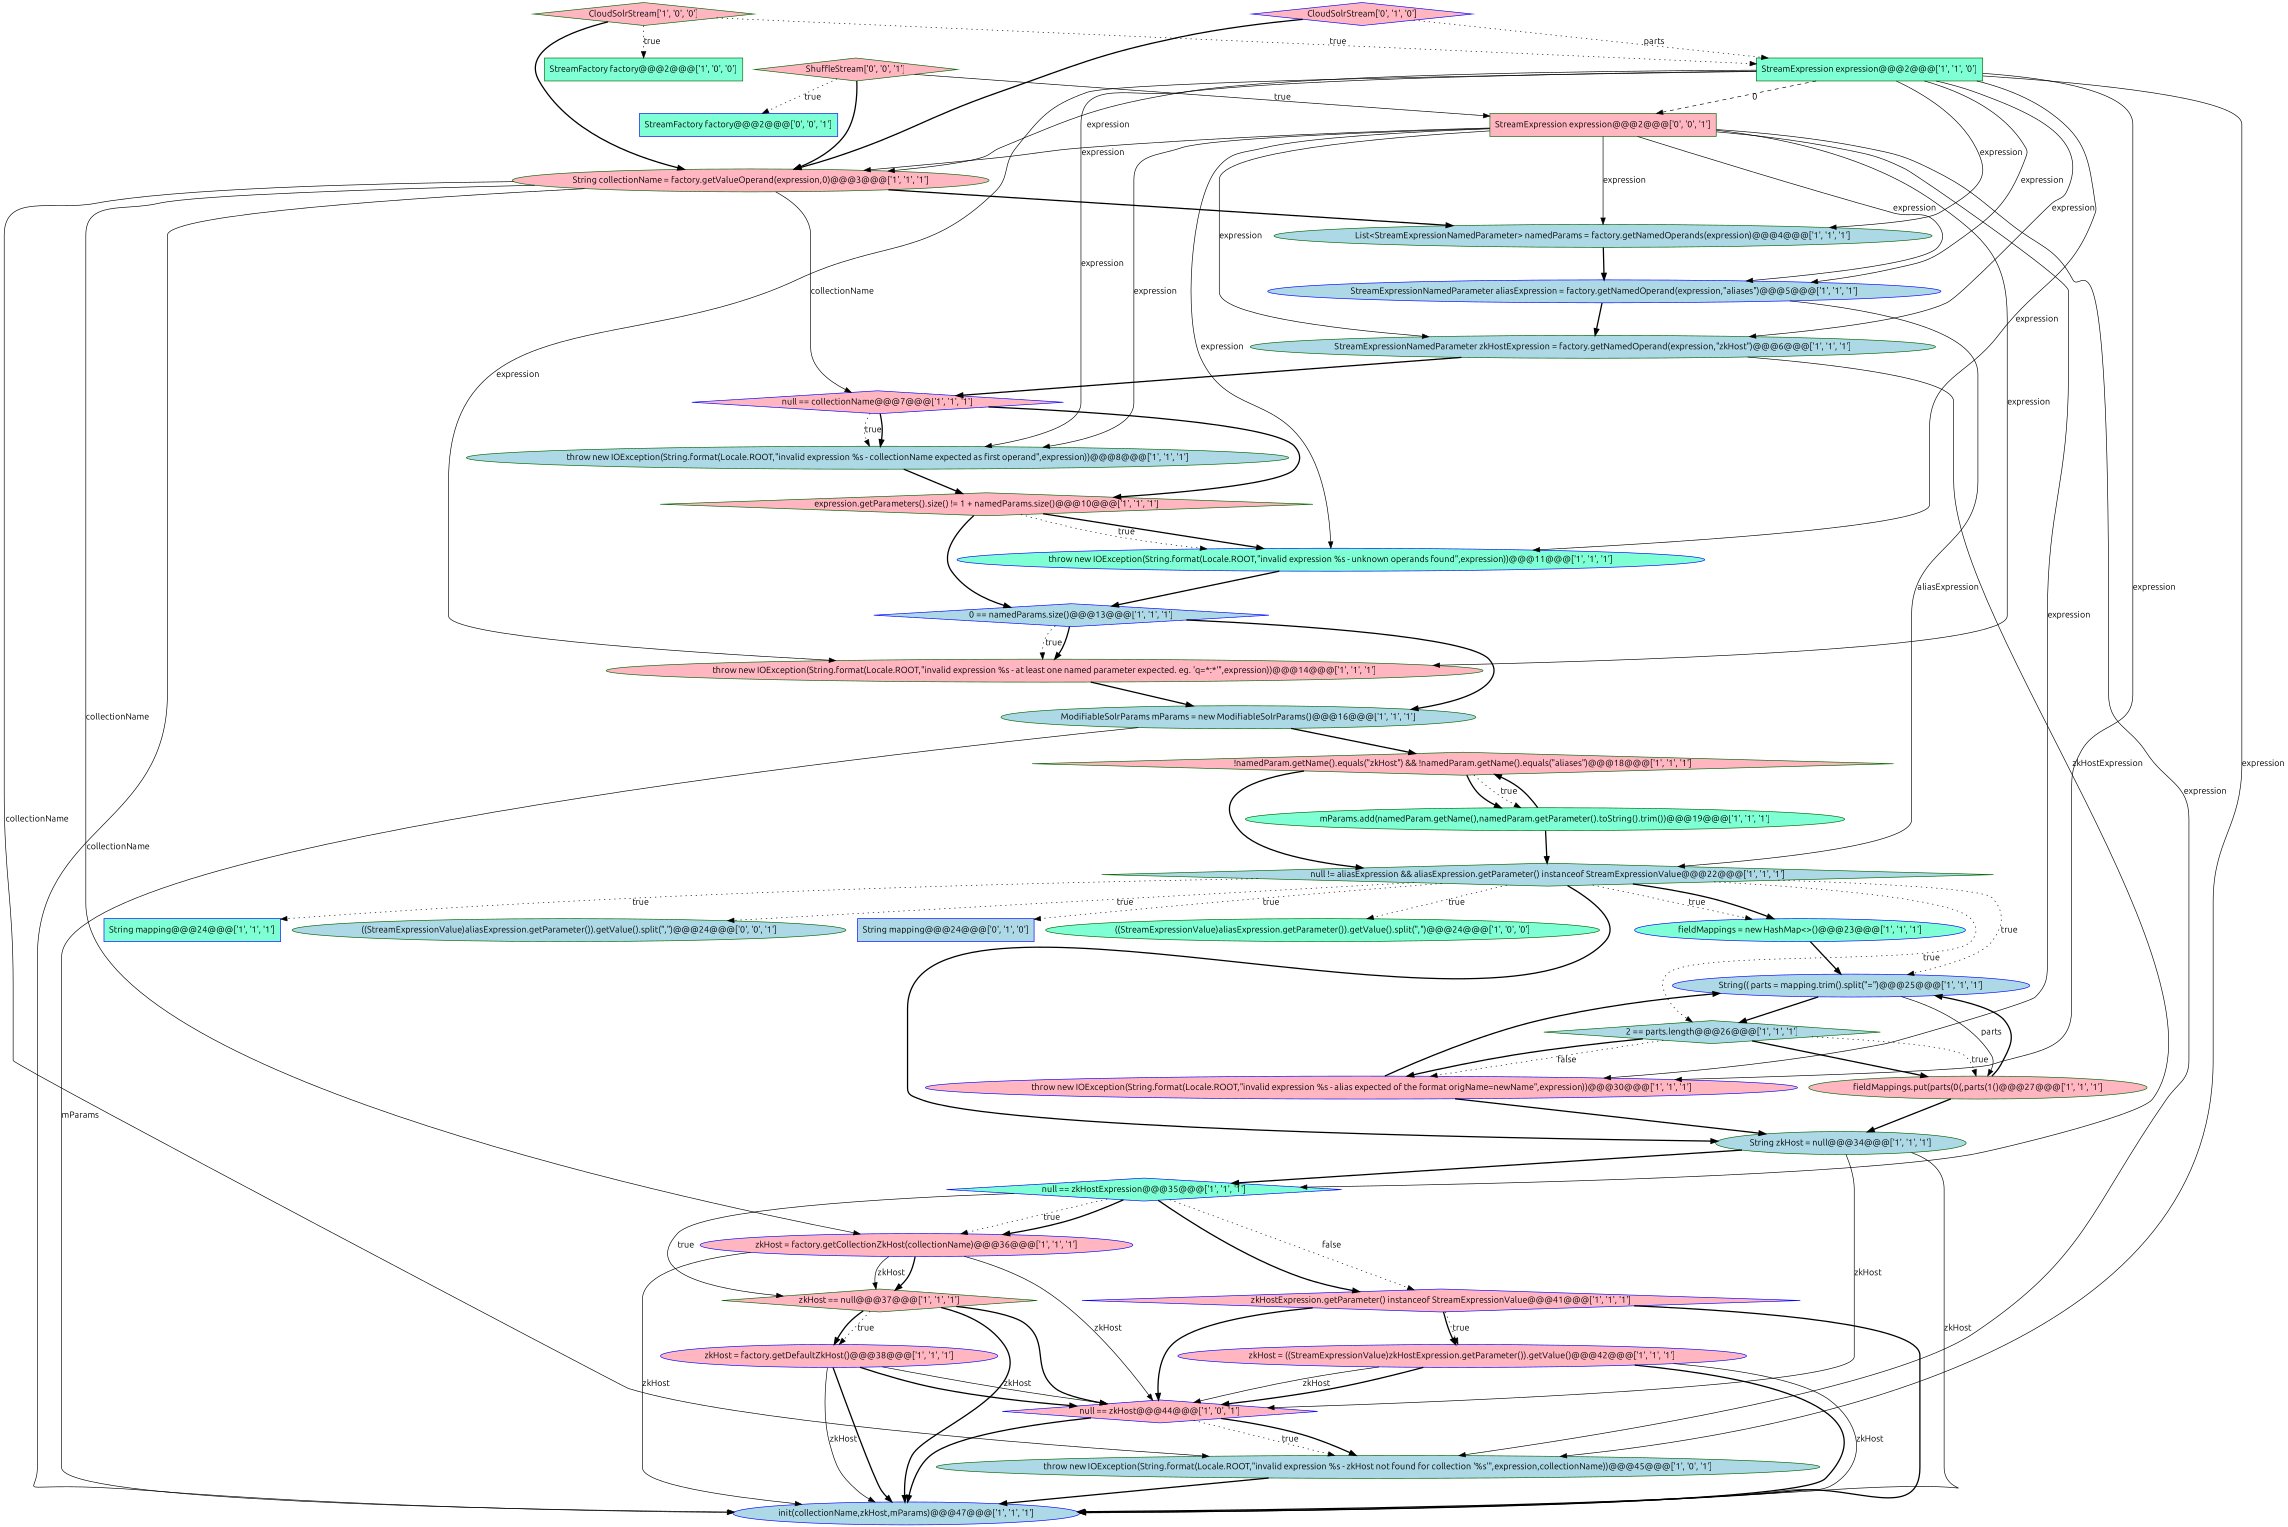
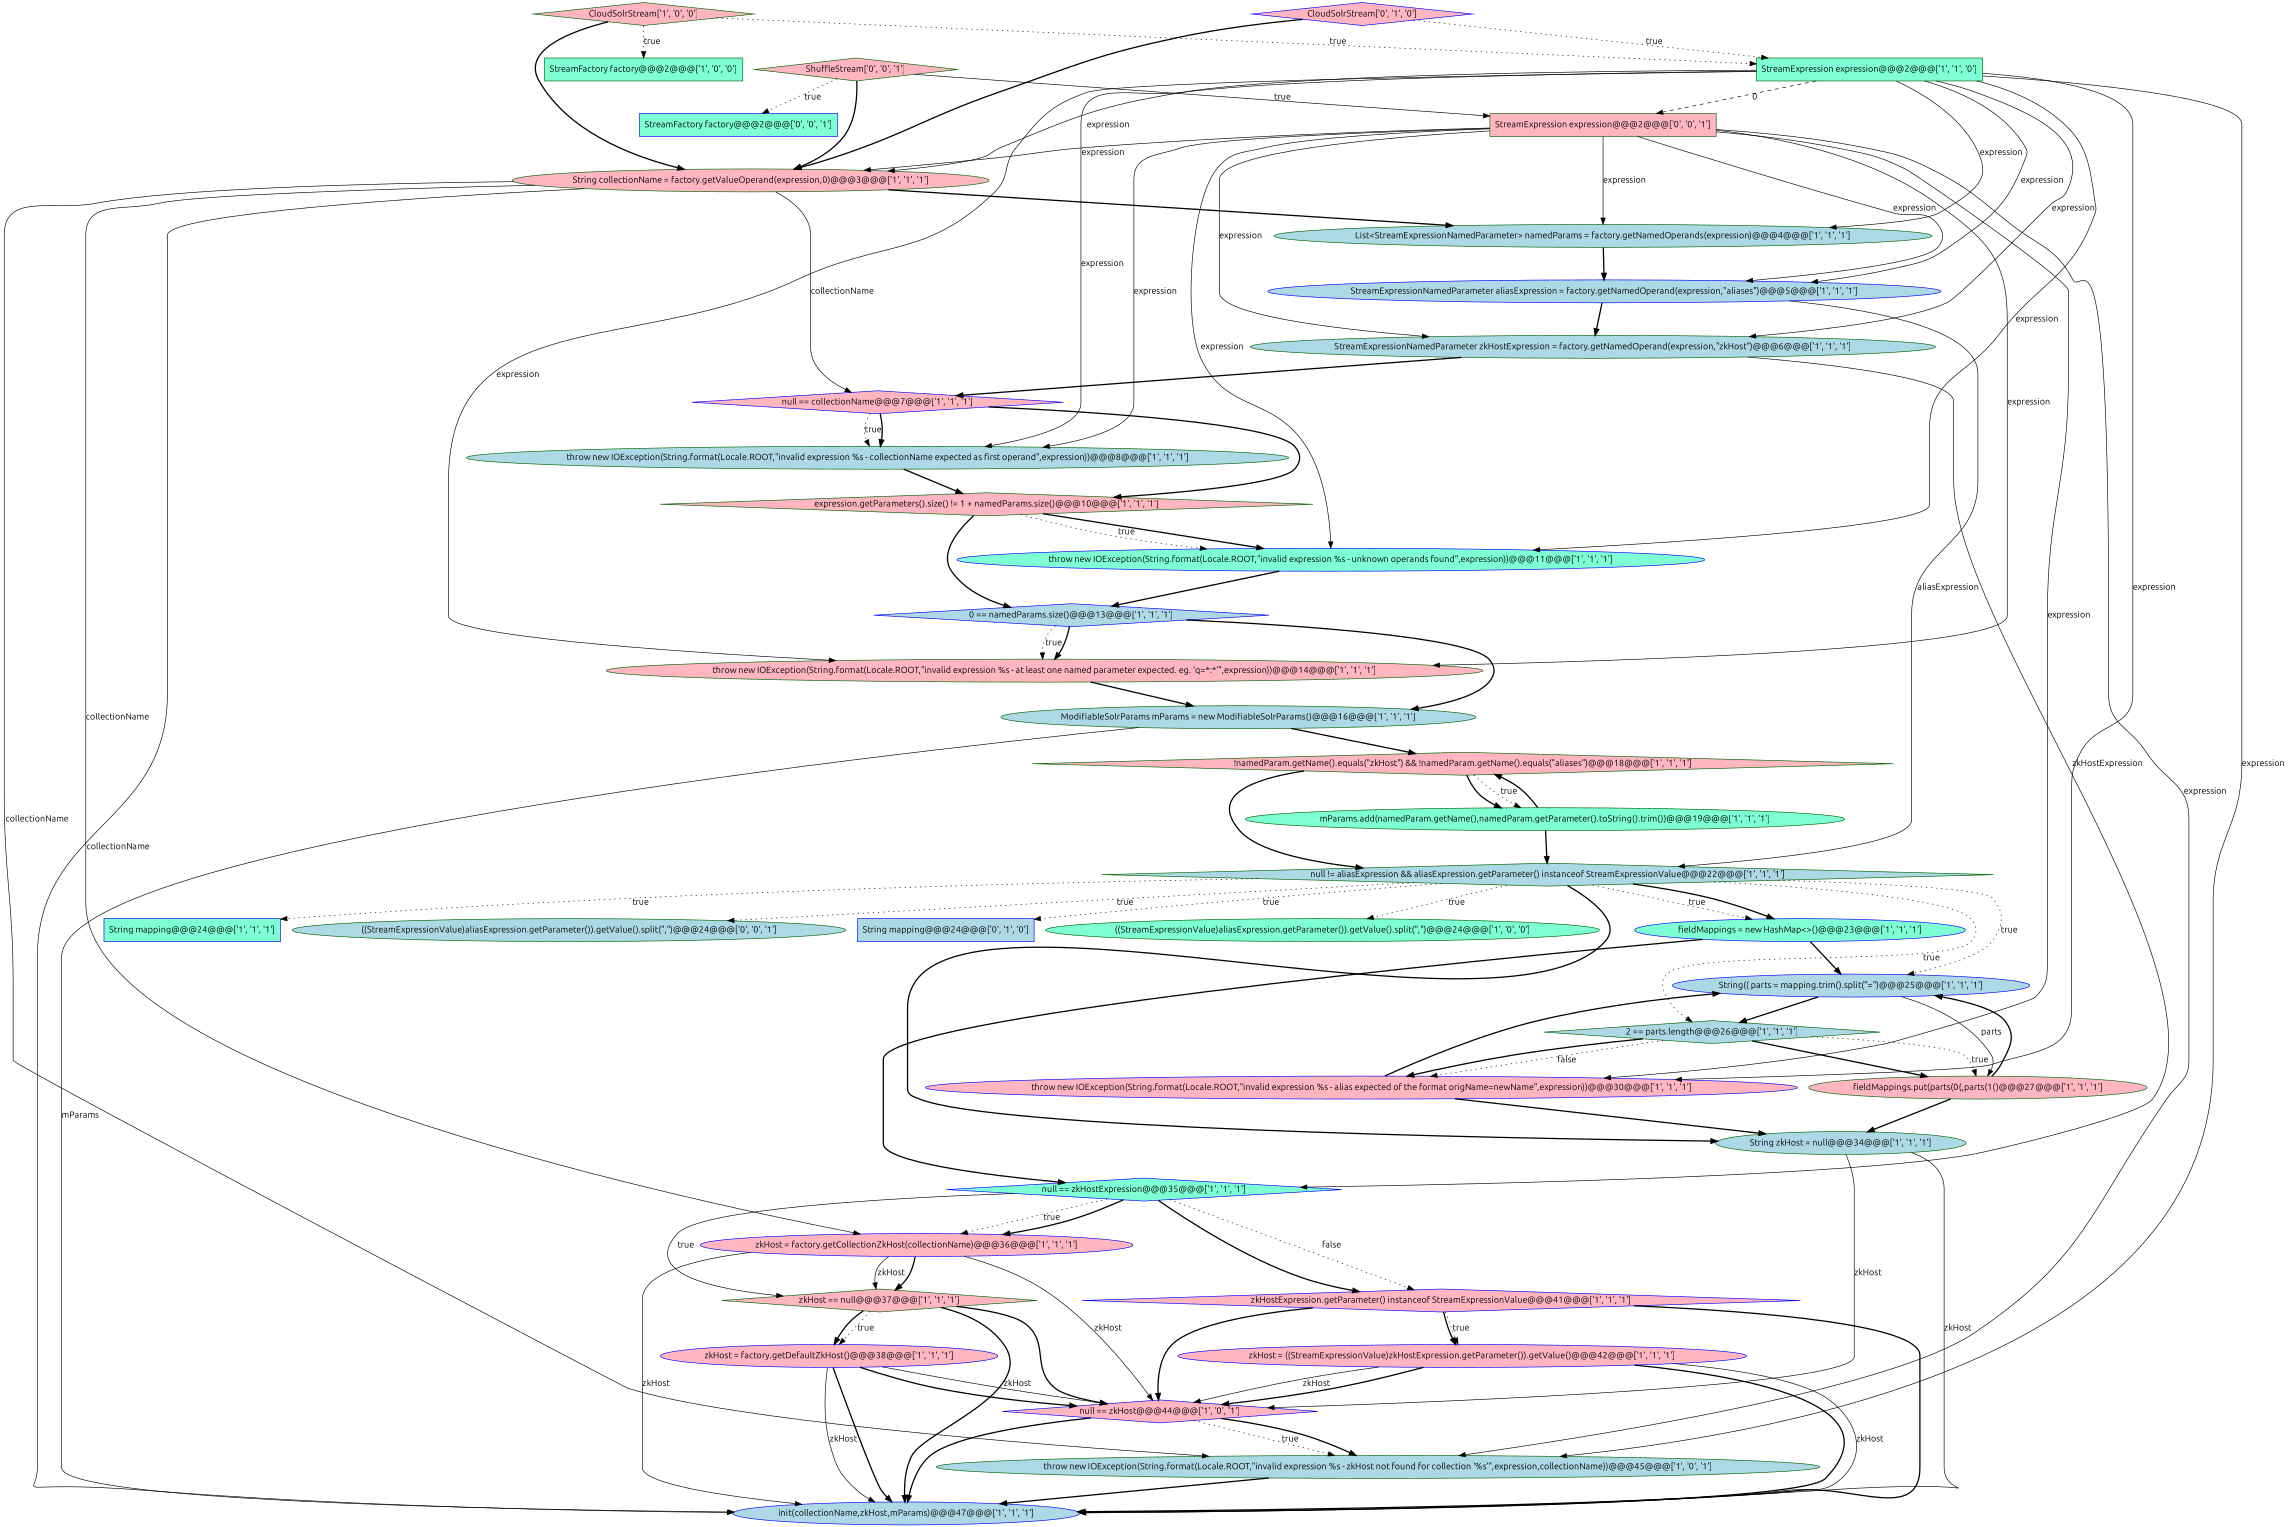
edge "CloudSolrStream['0', '1', '0']" -> "StreamExpression expression@@@2@@@['1', '1', '0']": label "parts" -> "true"
edge "String zkHost = null@@@34@@@['1', '1', '1']" -> "null == zkHostExpression@@@35@@@['1', '1', '1']": now "fieldMappings = new HashMap<>()@@@23@@@['1', '1', '1']" -> "null == zkHostExpression@@@35@@@['1', '1', '1']"
